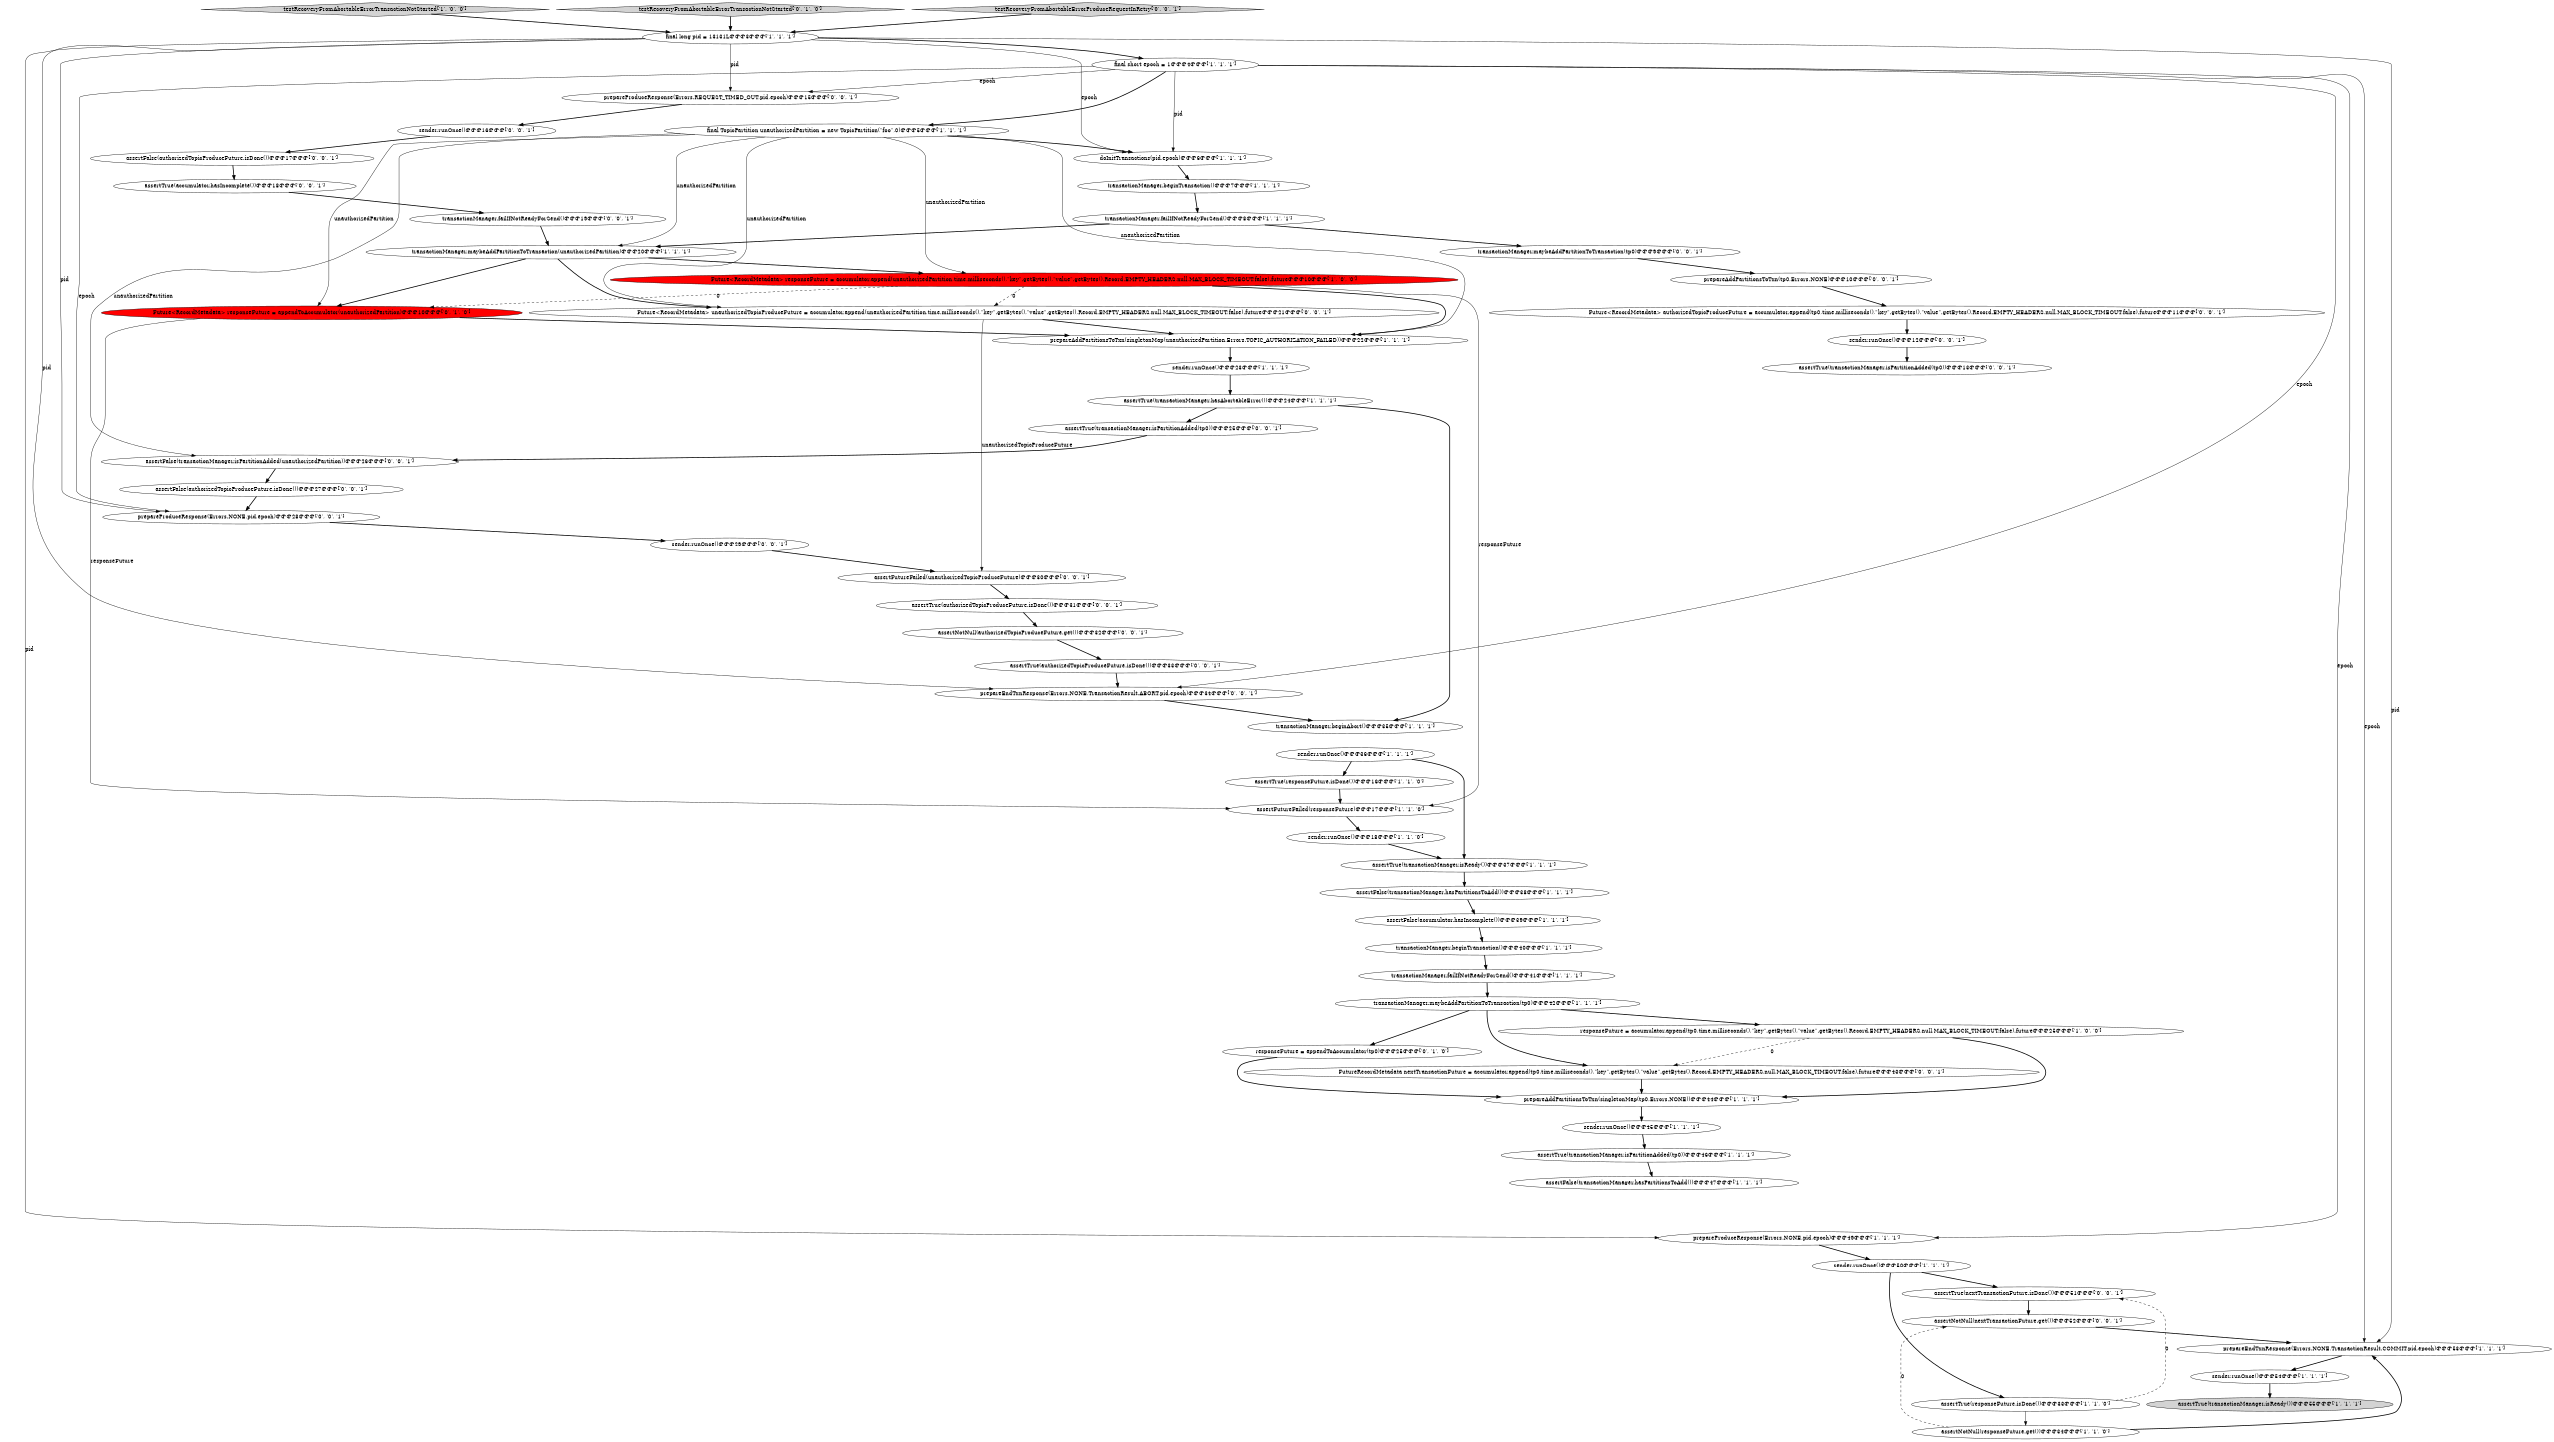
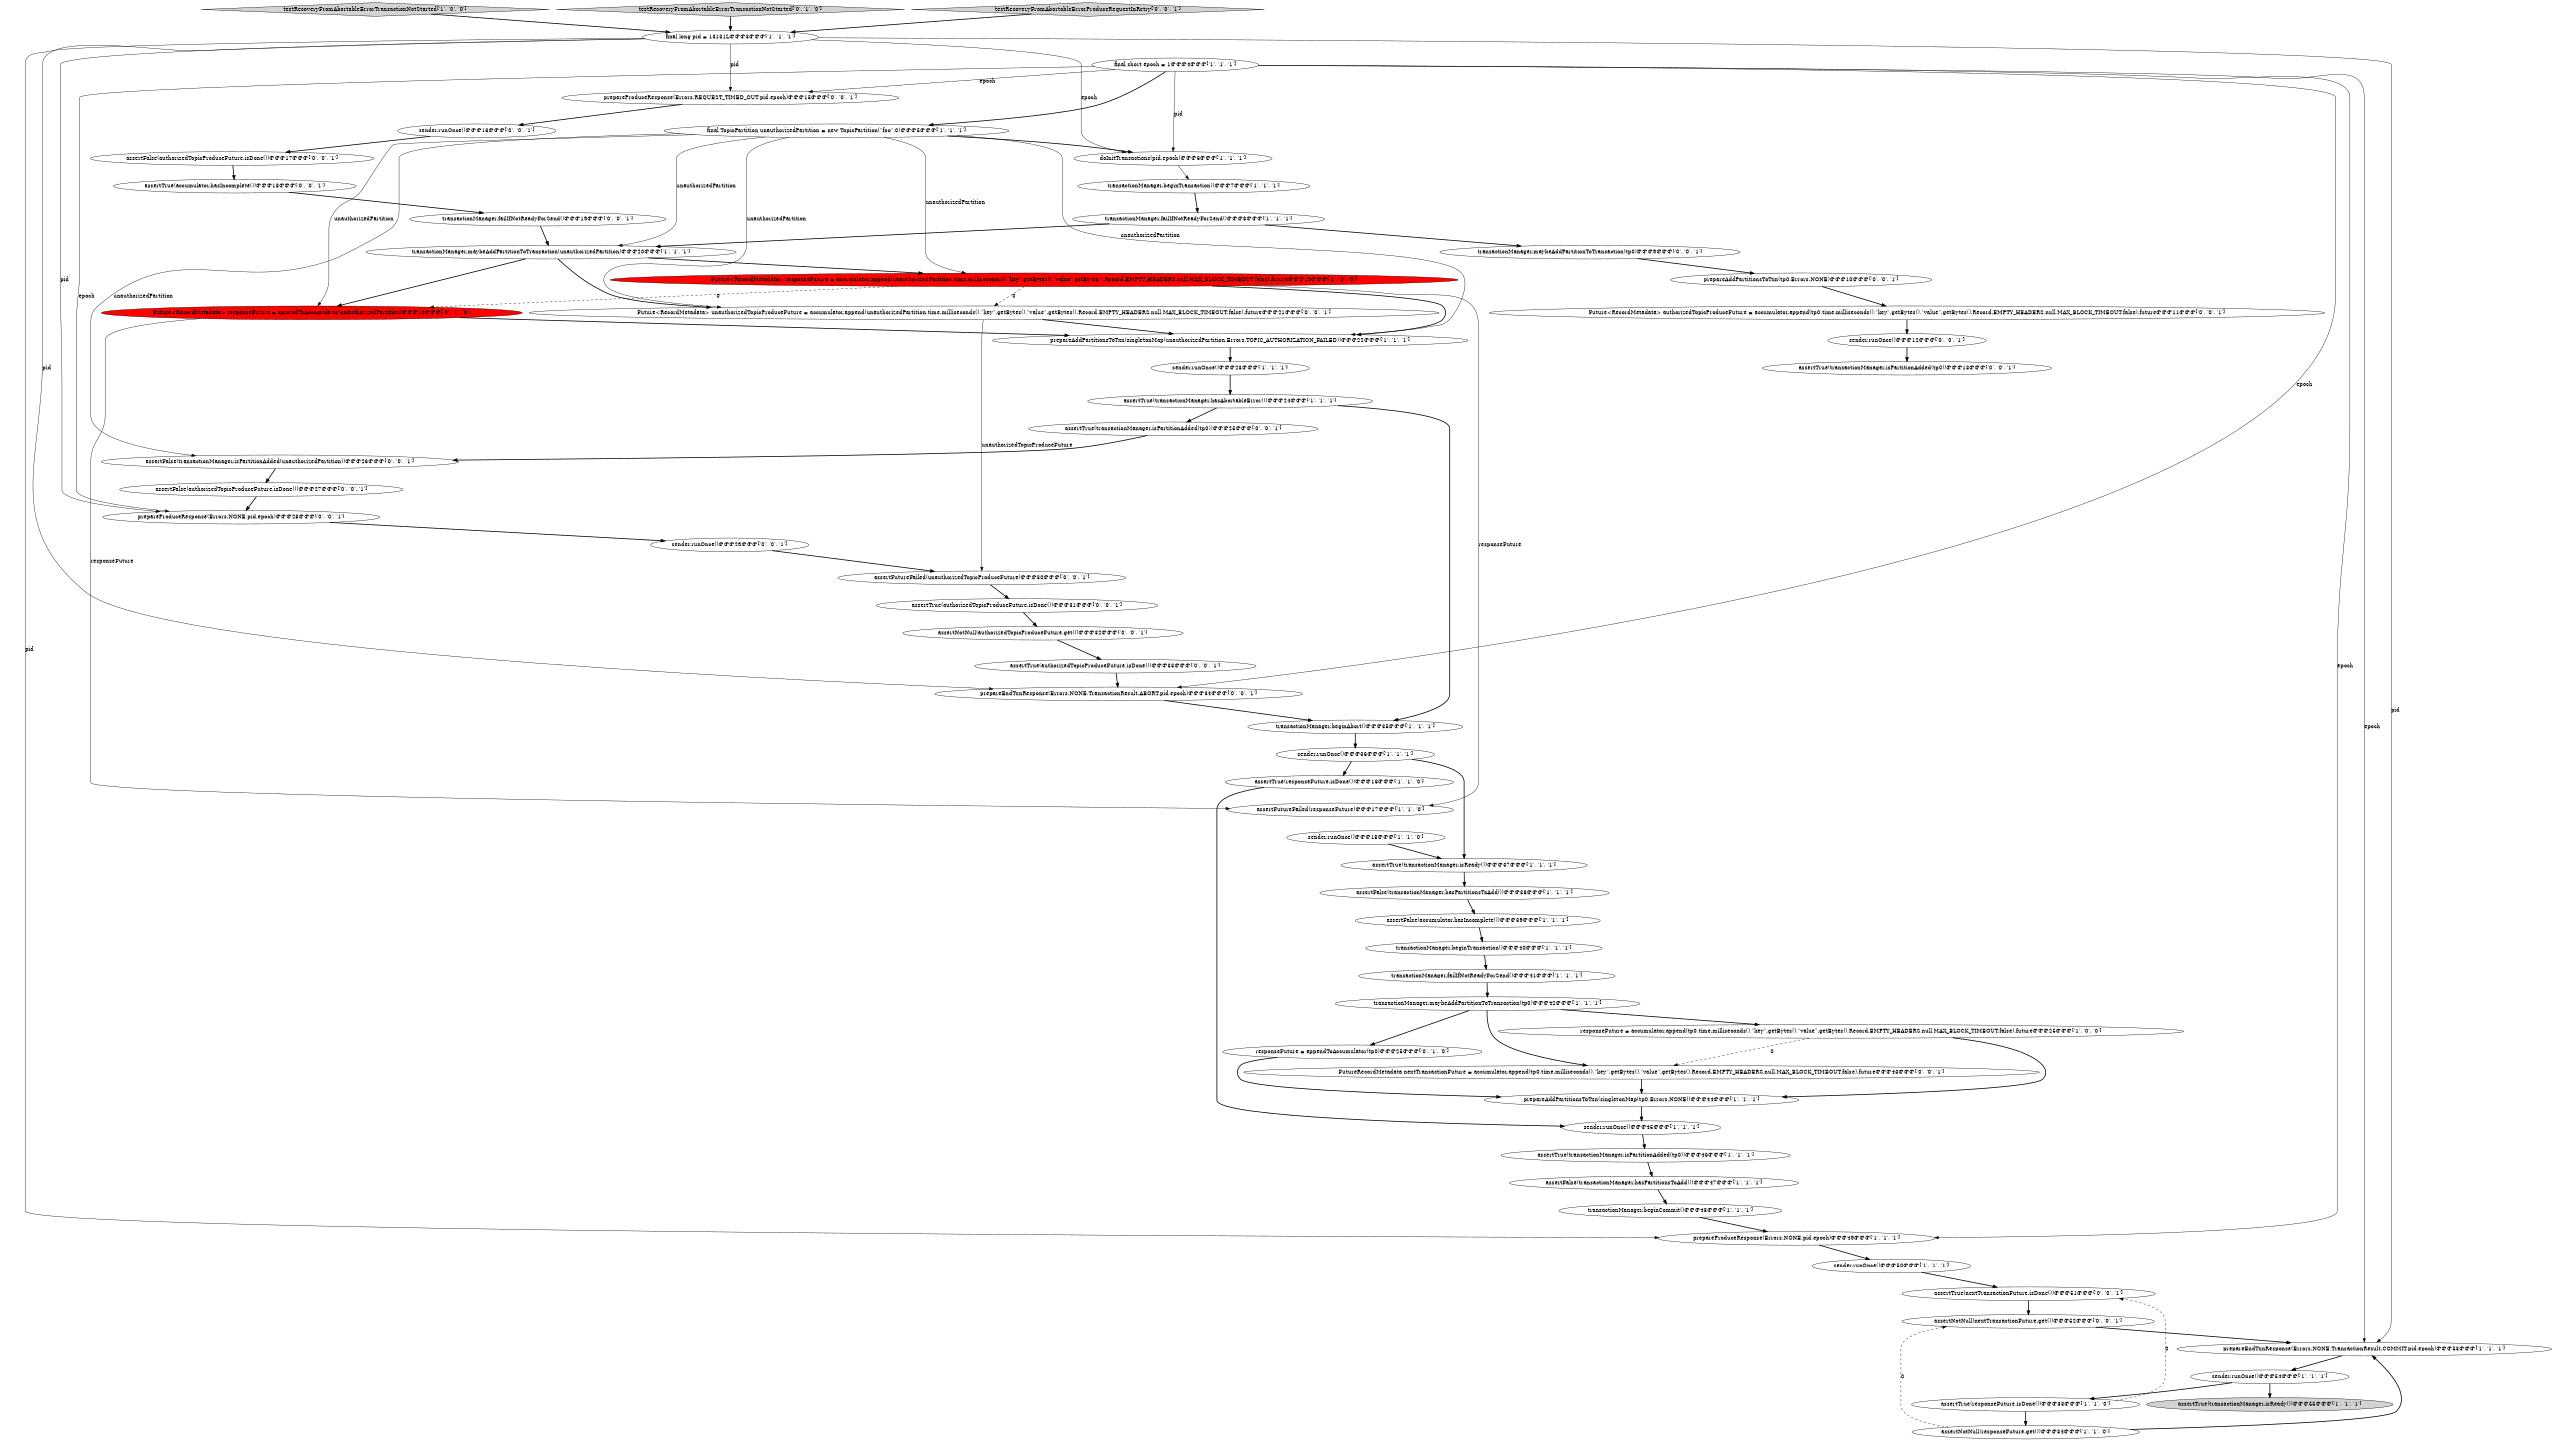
edge "final long pid = 13131L@@@3@@@['1', '1', '1']" -> "final short epoch = 1@@@4@@@['1', '1', '1']": removed
edge "doInitTransactions(pid,epoch)@@@6@@@['1', '1', '1']" -> "transactionManager.beginTransaction()@@@7@@@['1', '1', '1']": style bold -> solid
edge "transactionManager.beginAbort()@@@35@@@['1', '1', '1']" -> "sender.runOnce()@@@36@@@['1', '1', '1']": added
edge "assertTrue(responseFuture.isDone())@@@16@@@['1', '1', '0']" -> "assertFutureFailed(responseFuture)@@@17@@@['1', '1', '0']": now "assertTrue(responseFuture.isDone())@@@16@@@['1', '1', '0']" -> "sender.runOnce()@@@45@@@['1', '1', '1']"
edge "assertFutureFailed(responseFuture)@@@17@@@['1', '1', '0']" -> "sender.runOnce()@@@18@@@['1', '1', '0']": removed
node "transactionManager.beginCommit()@@@48@@@['1', '1', '1']": added
edge "sender.runOnce()@@@50@@@['1', '1', '1']" -> "assertTrue(responseFuture.isDone())@@@33@@@['1', '1', '0']": now "sender.runOnce()@@@54@@@['1', '1', '1']" -> "assertTrue(responseFuture.isDone())@@@33@@@['1', '1', '0']"
edge "assertTrue(responseFuture.isDone())@@@33@@@['1', '1', '0']" -> "assertNotNull(responseFuture.get())@@@34@@@['1', '1', '0']": style solid -> bold
